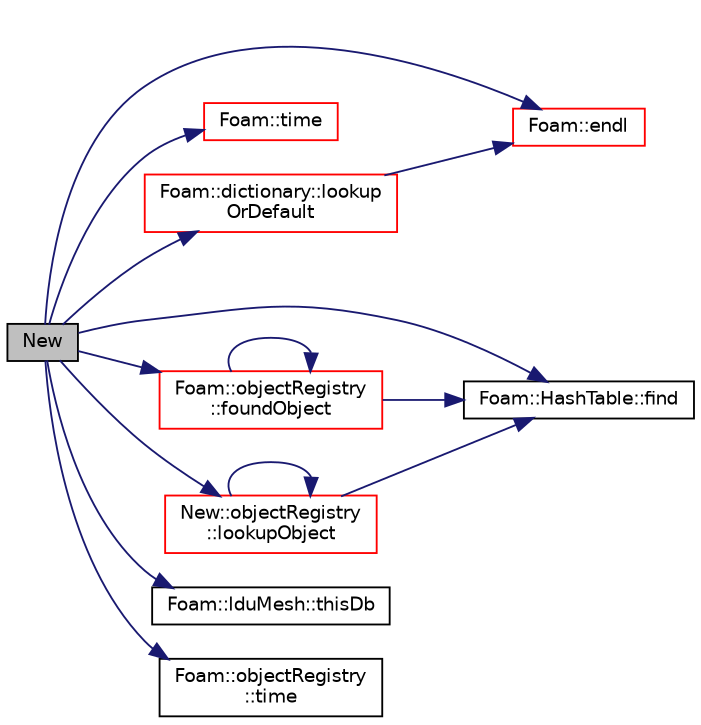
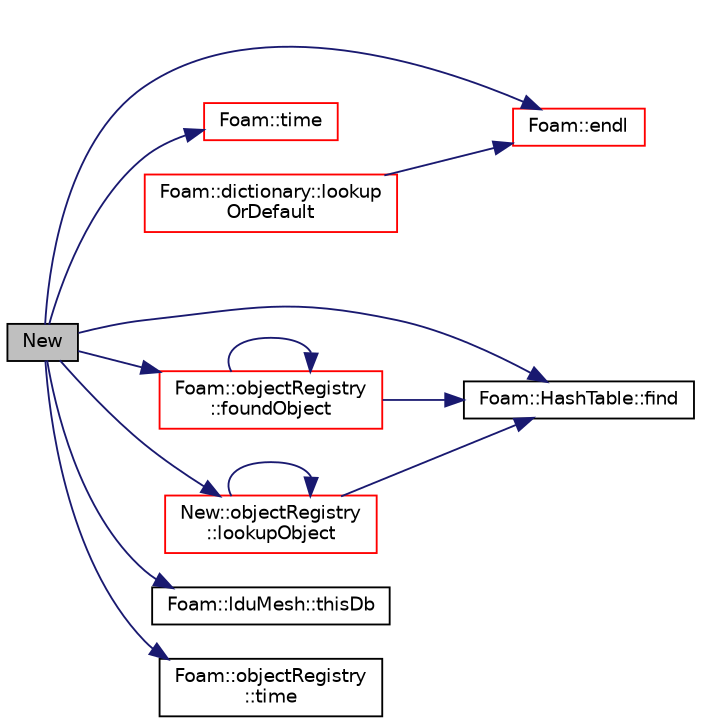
edge "New" -> "Foam::dictionary::lookup OrDefault": removed
